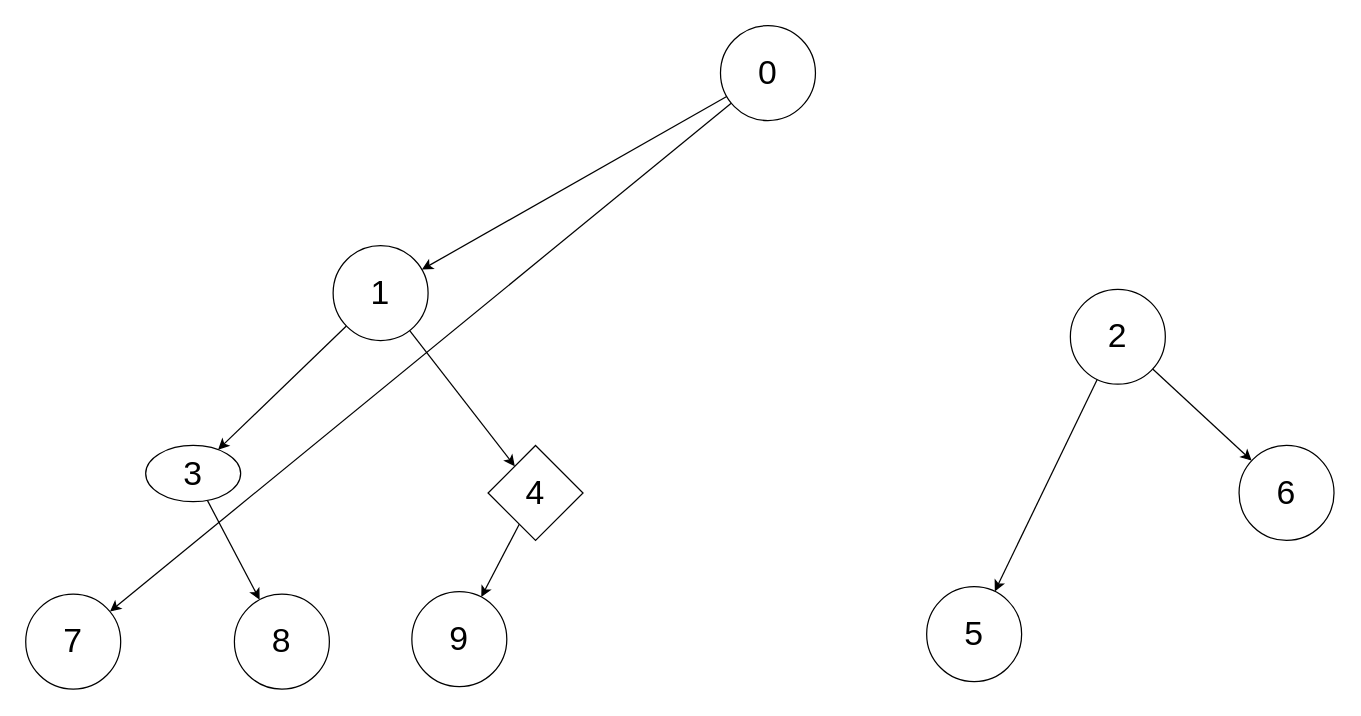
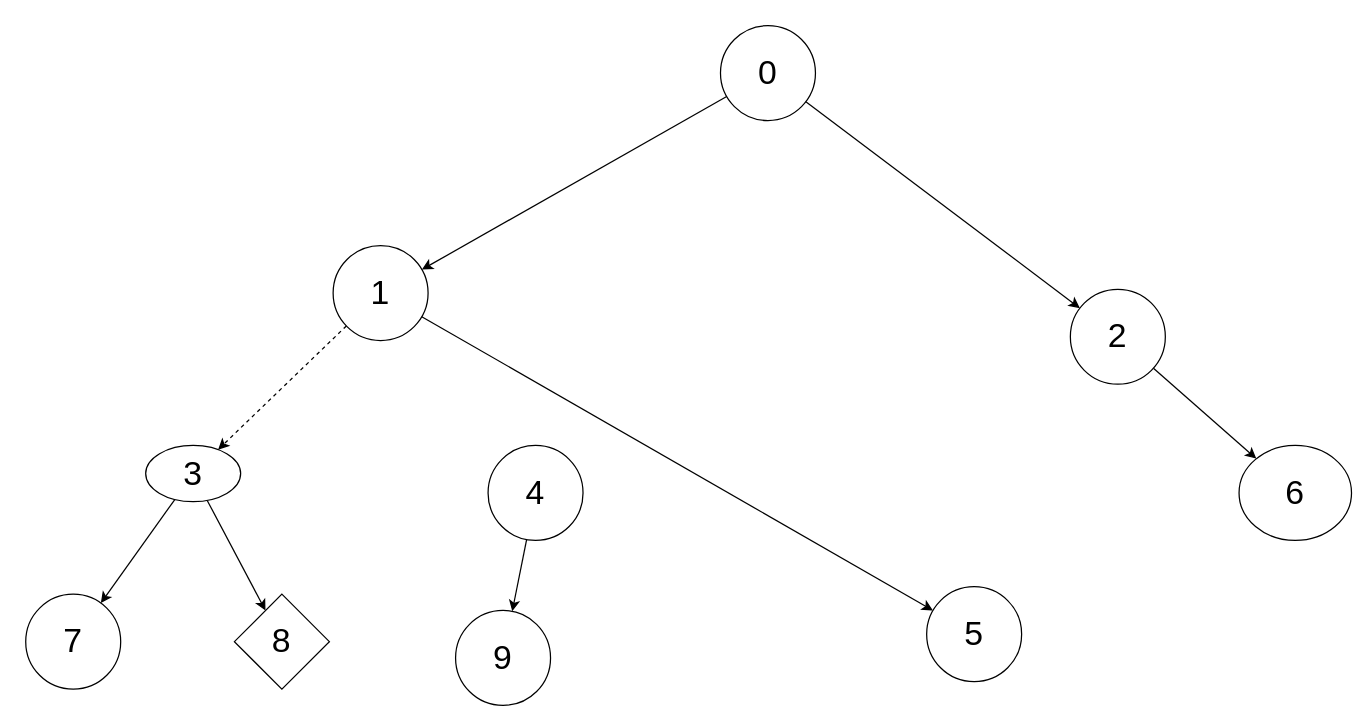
edge "0" -> "7": now "0" -> "2"
edge "1" -> "3": style solid -> dashed
edge "1" -> "4": now "1" -> "5"
edge "2" -> "5": removed
node "4": shape diamond -> ellipse
node "6": size 95x95 -> 113x95
edge "3" -> "7": added
node "9": moved (459, 639) -> (503, 658)
node "8": shape ellipse -> diamond
